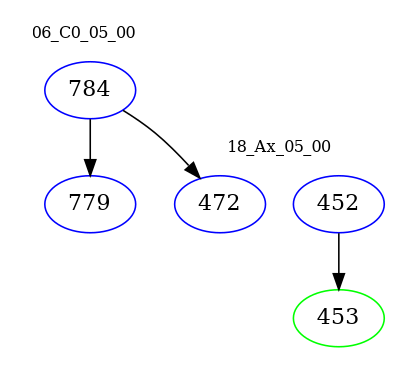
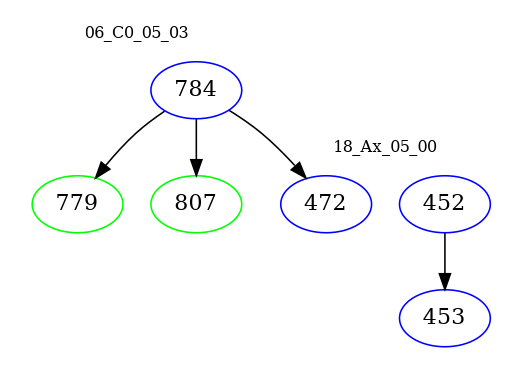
cluster "06_C0_05_00": label "06_C0_05_00" -> "06_C0_05_03"
node "779": color blue -> green
node "807": added
node "453": color green -> blue
